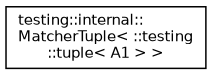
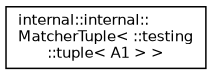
node "testing::internal:: MatcherTuple< ::testing ::tuple< A1 > >": label "testing::internal:: MatcherTuple< ::testing ::tuple< A1 > >" -> "internal::internal:: MatcherTuple< ::testing ::tuple< A1 > >"
